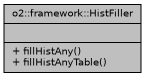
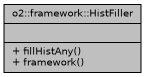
node "o2::framework::HistFiller": text "+ fillHistAnyTable()" -> "+ framework()"
